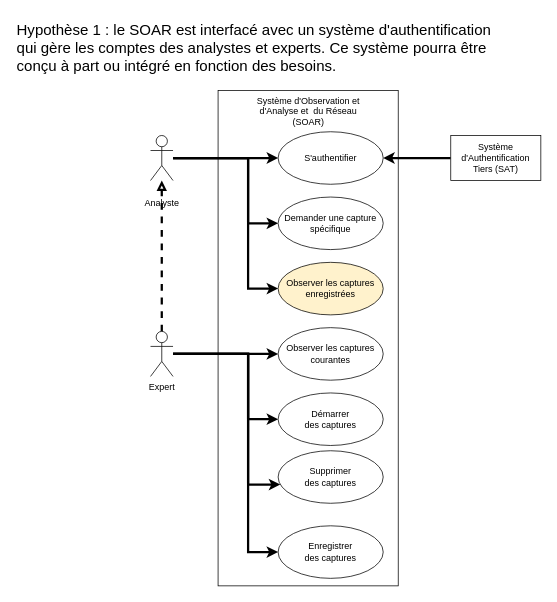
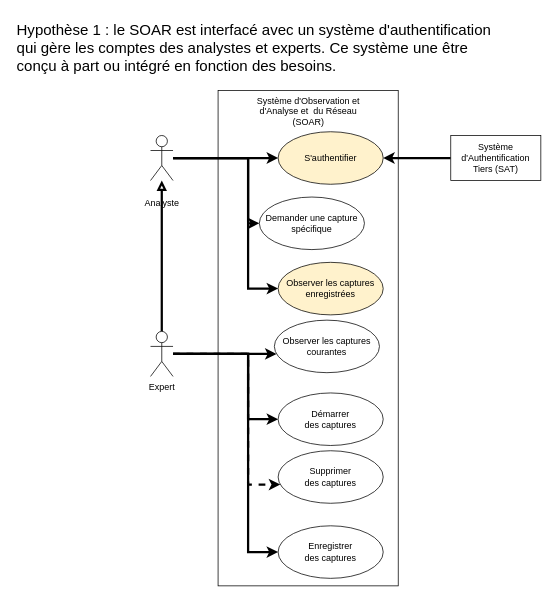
node "Hypothèse 1 : le SOAR est interfacé avec un système d'authentification qui gère les comptes des analystes et experts. Ce système pourra être conçu à part ou intégré en fonction des besoins.": label "Hypothèse 1 : le SOAR est interfacé avec un système d'authentification qui gère les comptes des analystes et experts. Ce système pourra être conçu à part ou intégré en fonction des besoins." -> "Hypothèse 1 : le SOAR est interfacé avec un système d'authentification qui gère les comptes des analystes et experts. Ce système une être conçu à part ou intégré en fonction des besoins."
node "S'authentifier": fillcolor #ffffff -> #fff2cc
node "Demander une capture spécifique": moved (330, 223) -> (312, 223)
edge "Expert" -> "Analyste": style dashed -> solid
node "Observer les captures courantes": moved (330, 354) -> (327, 346)
edge "Expert" -> "Supprimer des captures": style solid -> dashed
